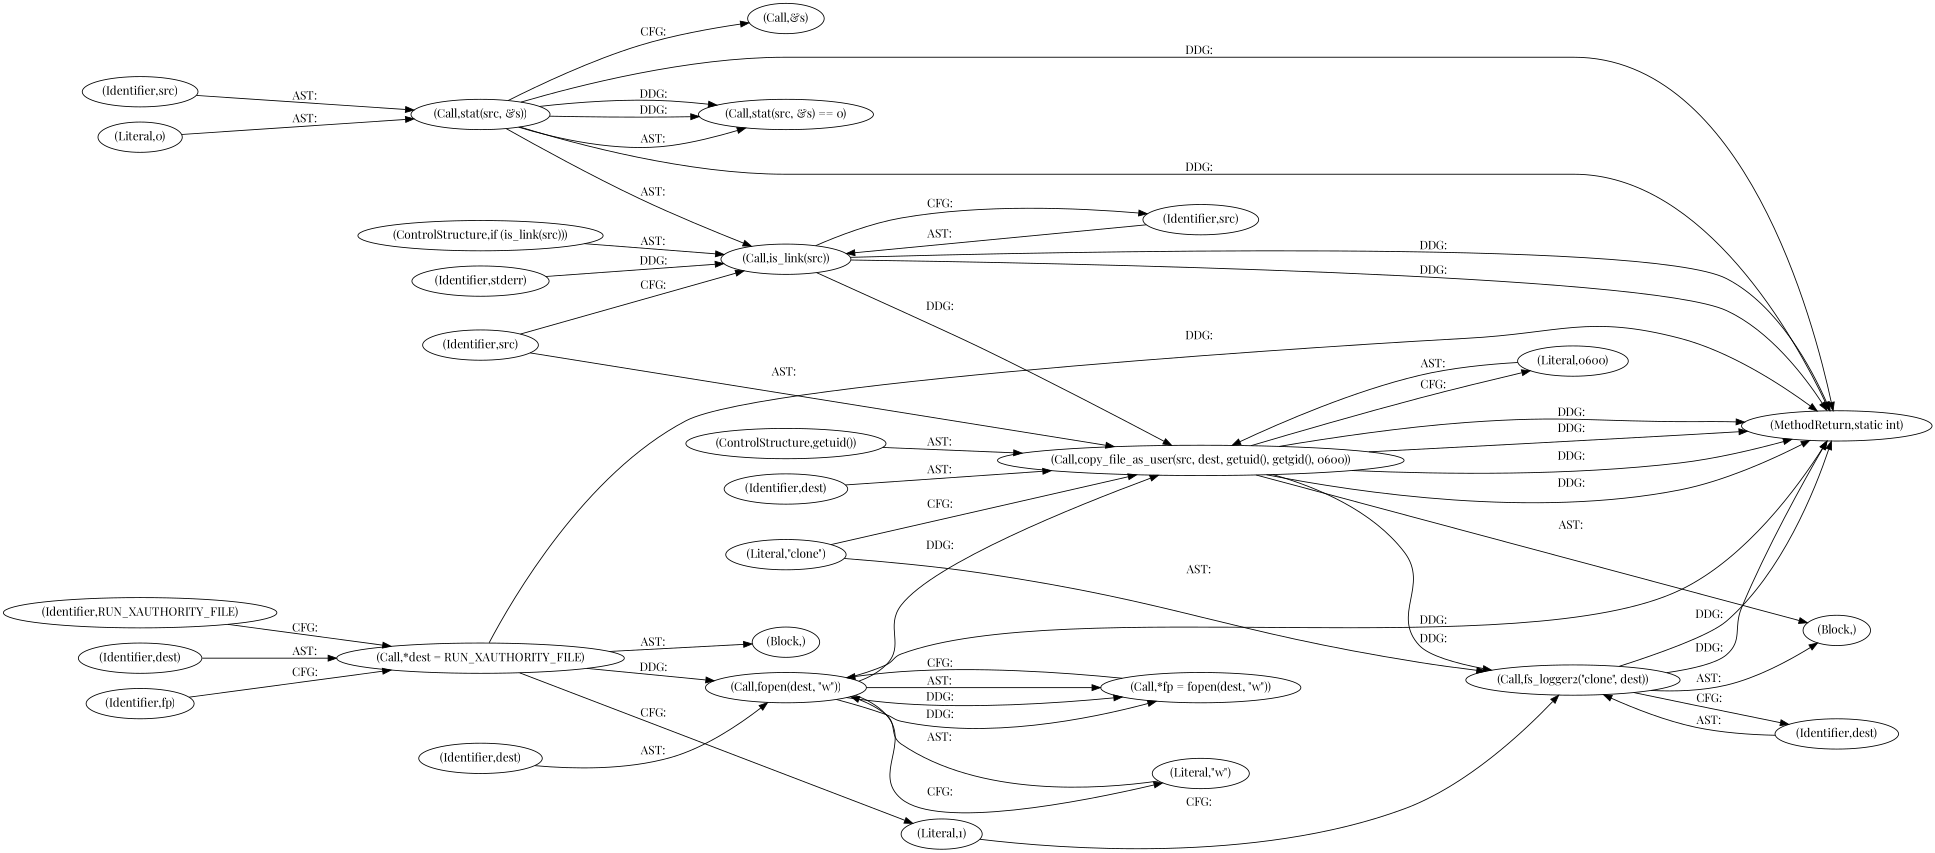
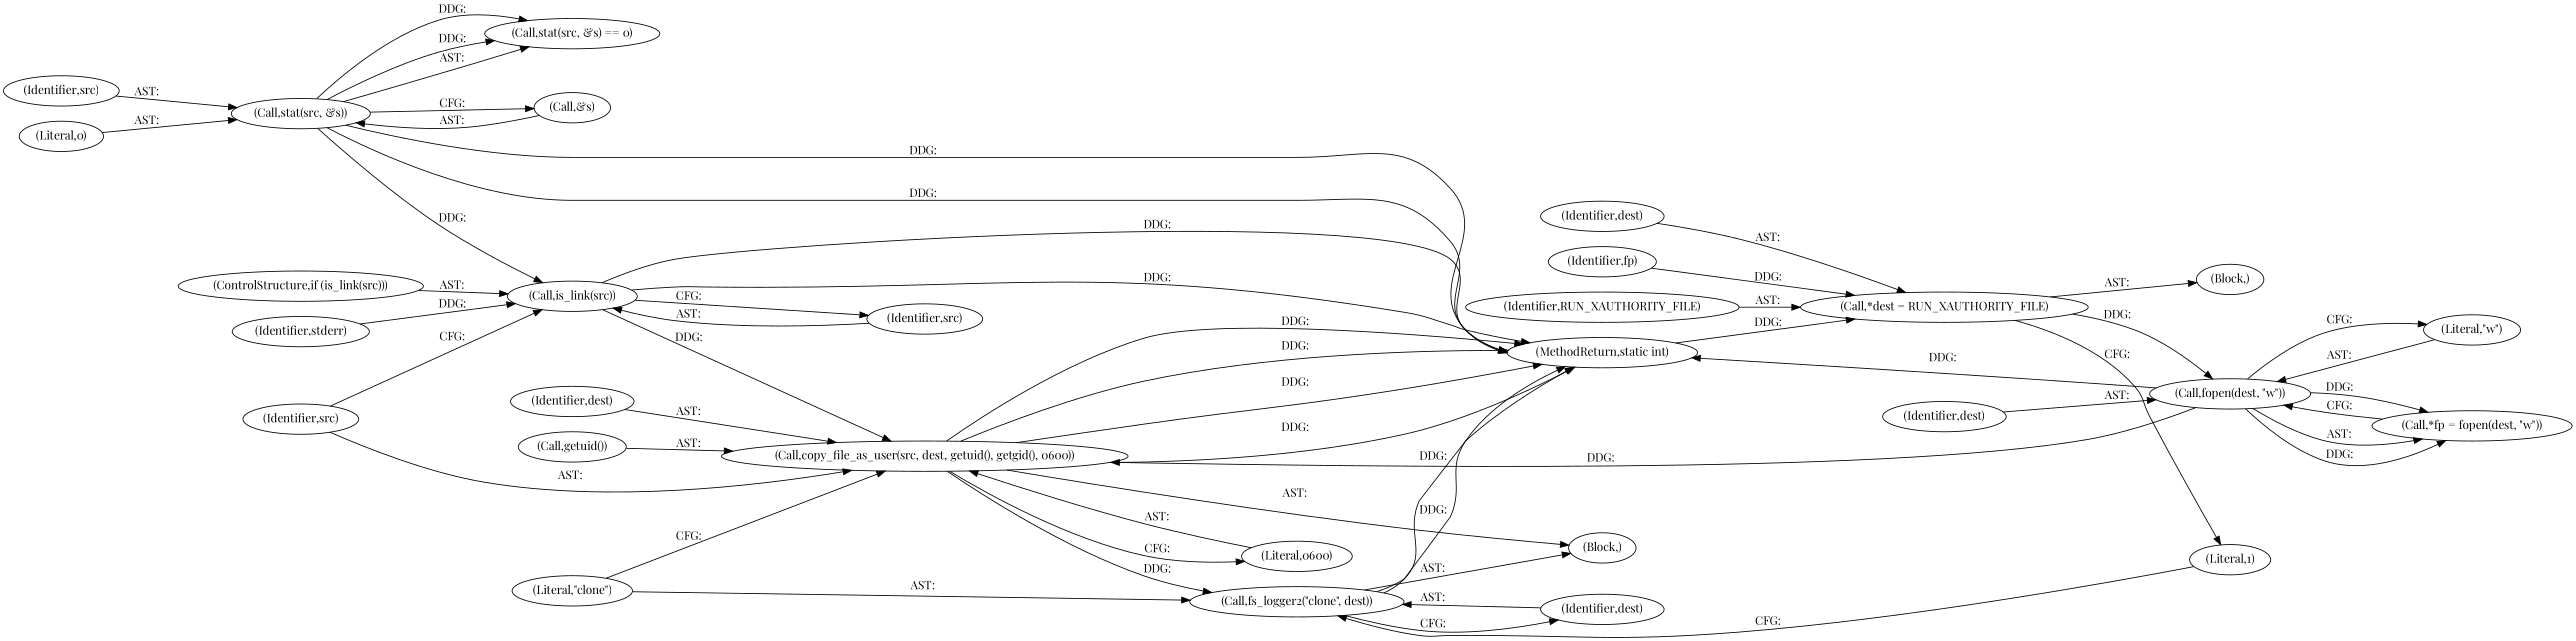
edge "(Call,&s)" -> "(Call,stat(src, &s))": added, label "AST:"
edge "(Call,stat(src, &s))" -> "(Call,is_link(src))": label "AST: " -> "DDG: "
edge "(Call,*dest = RUN_XAUTHORITY_FILE)" -> "(MethodReturn,static int)": reversed
node "(ControlStructure,getuid())": label "(ControlStructure,getuid())" -> "(Call,getuid())"
edge "(Identifier,RUN_XAUTHORITY_FILE)" -> "(Call,*dest = RUN_XAUTHORITY_FILE)": label "CFG: " -> "AST: "
edge "(Identifier,fp)" -> "(Call,*dest = RUN_XAUTHORITY_FILE)": label "CFG: " -> "DDG: "
